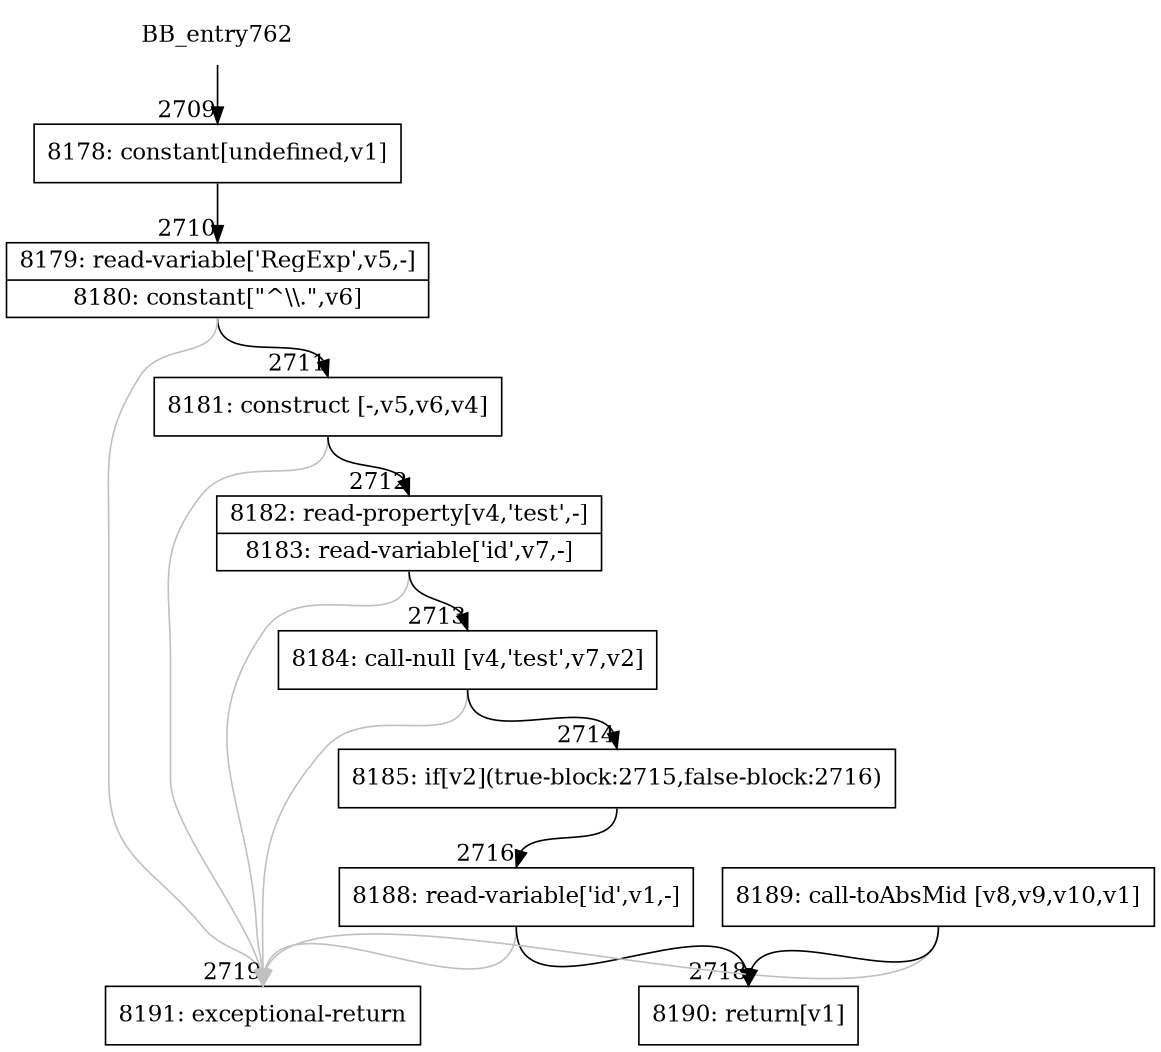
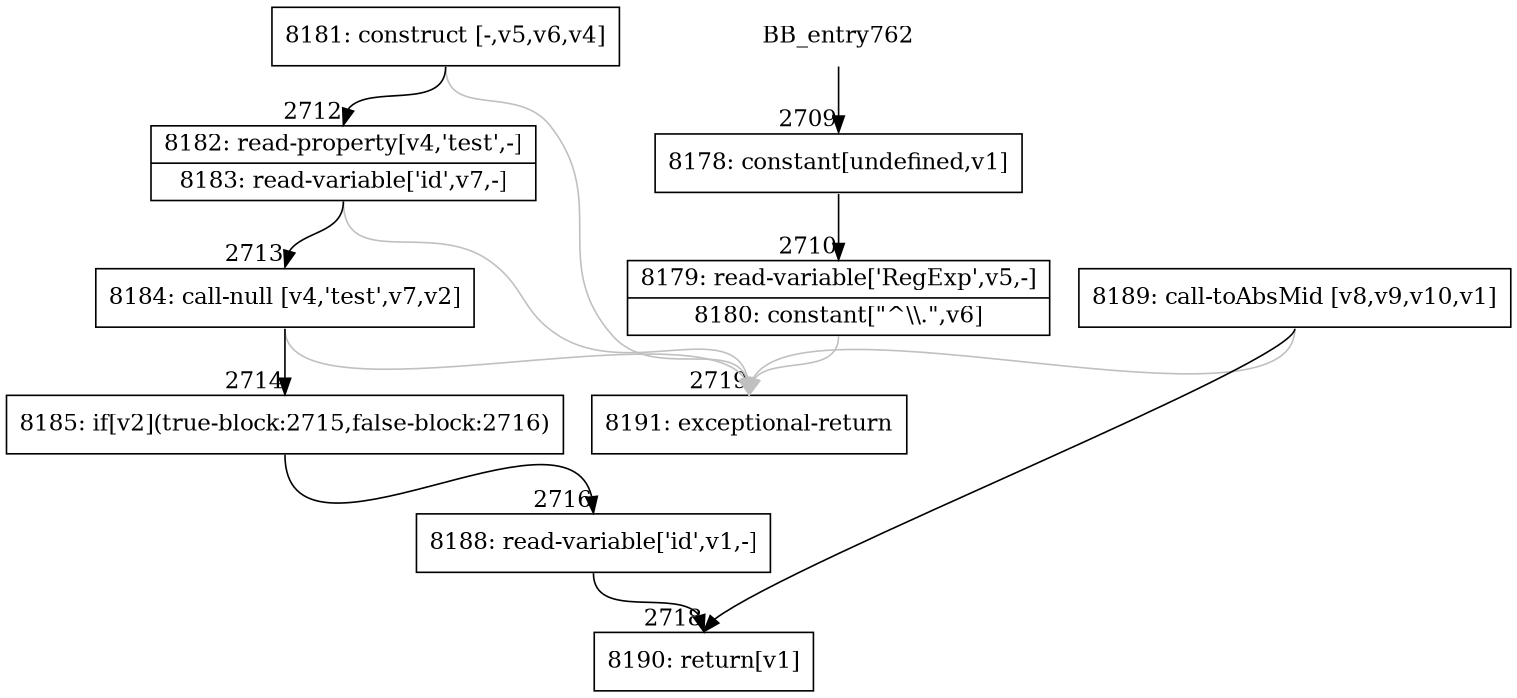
edge "8179: read-variable['RegExp',v5,-]" -> "8181: construct [-,v5,v6,v4]": removed
edge "8188: read-variable['id',v1,-]" -> "8191: exceptional-return": removed
